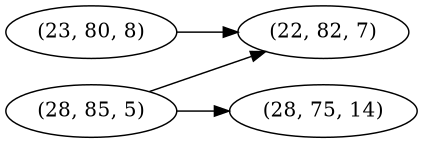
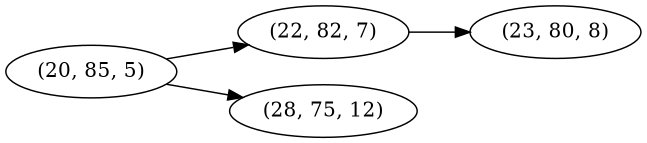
edge "(23, 80, 8)" -> "(22, 82, 7)": reversed
node "(28, 85, 5)": label "(28, 85, 5)" -> "(20, 85, 5)"
node "(28, 75, 14)": label "(28, 75, 14)" -> "(28, 75, 12)"
